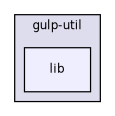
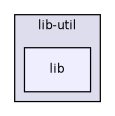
cluster "gulp-util": label "gulp-util" -> "lib-util"
